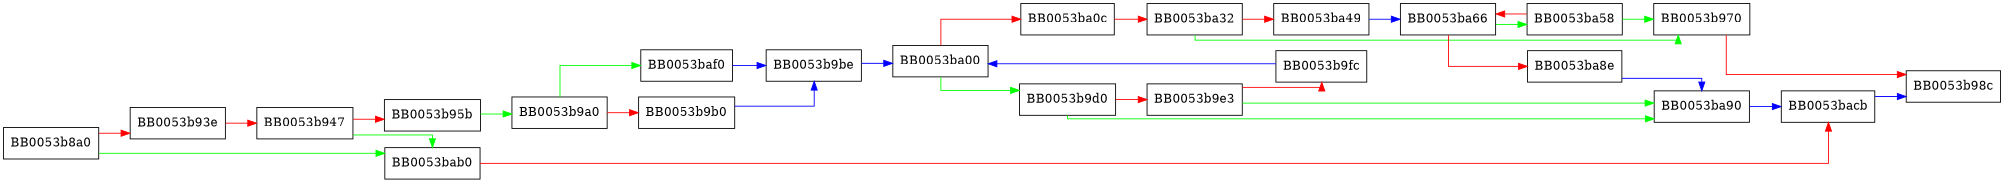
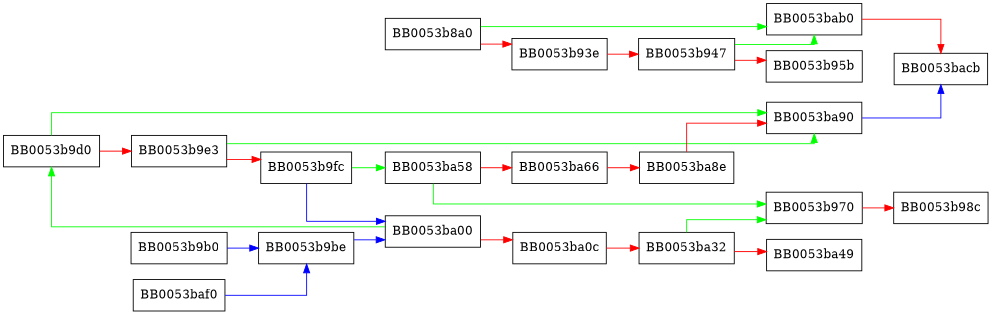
edge "BB0053ba49" -> "BB0053ba66": removed
edge "BB0053ba66" -> "BB0053ba58": now "BB0053b9fc" -> "BB0053ba58"
edge "BB0053ba8e" -> "BB0053ba90": color blue -> red
edge "BB0053bacb" -> "BB0053b98c": removed
node "BB0053b9a0": removed
